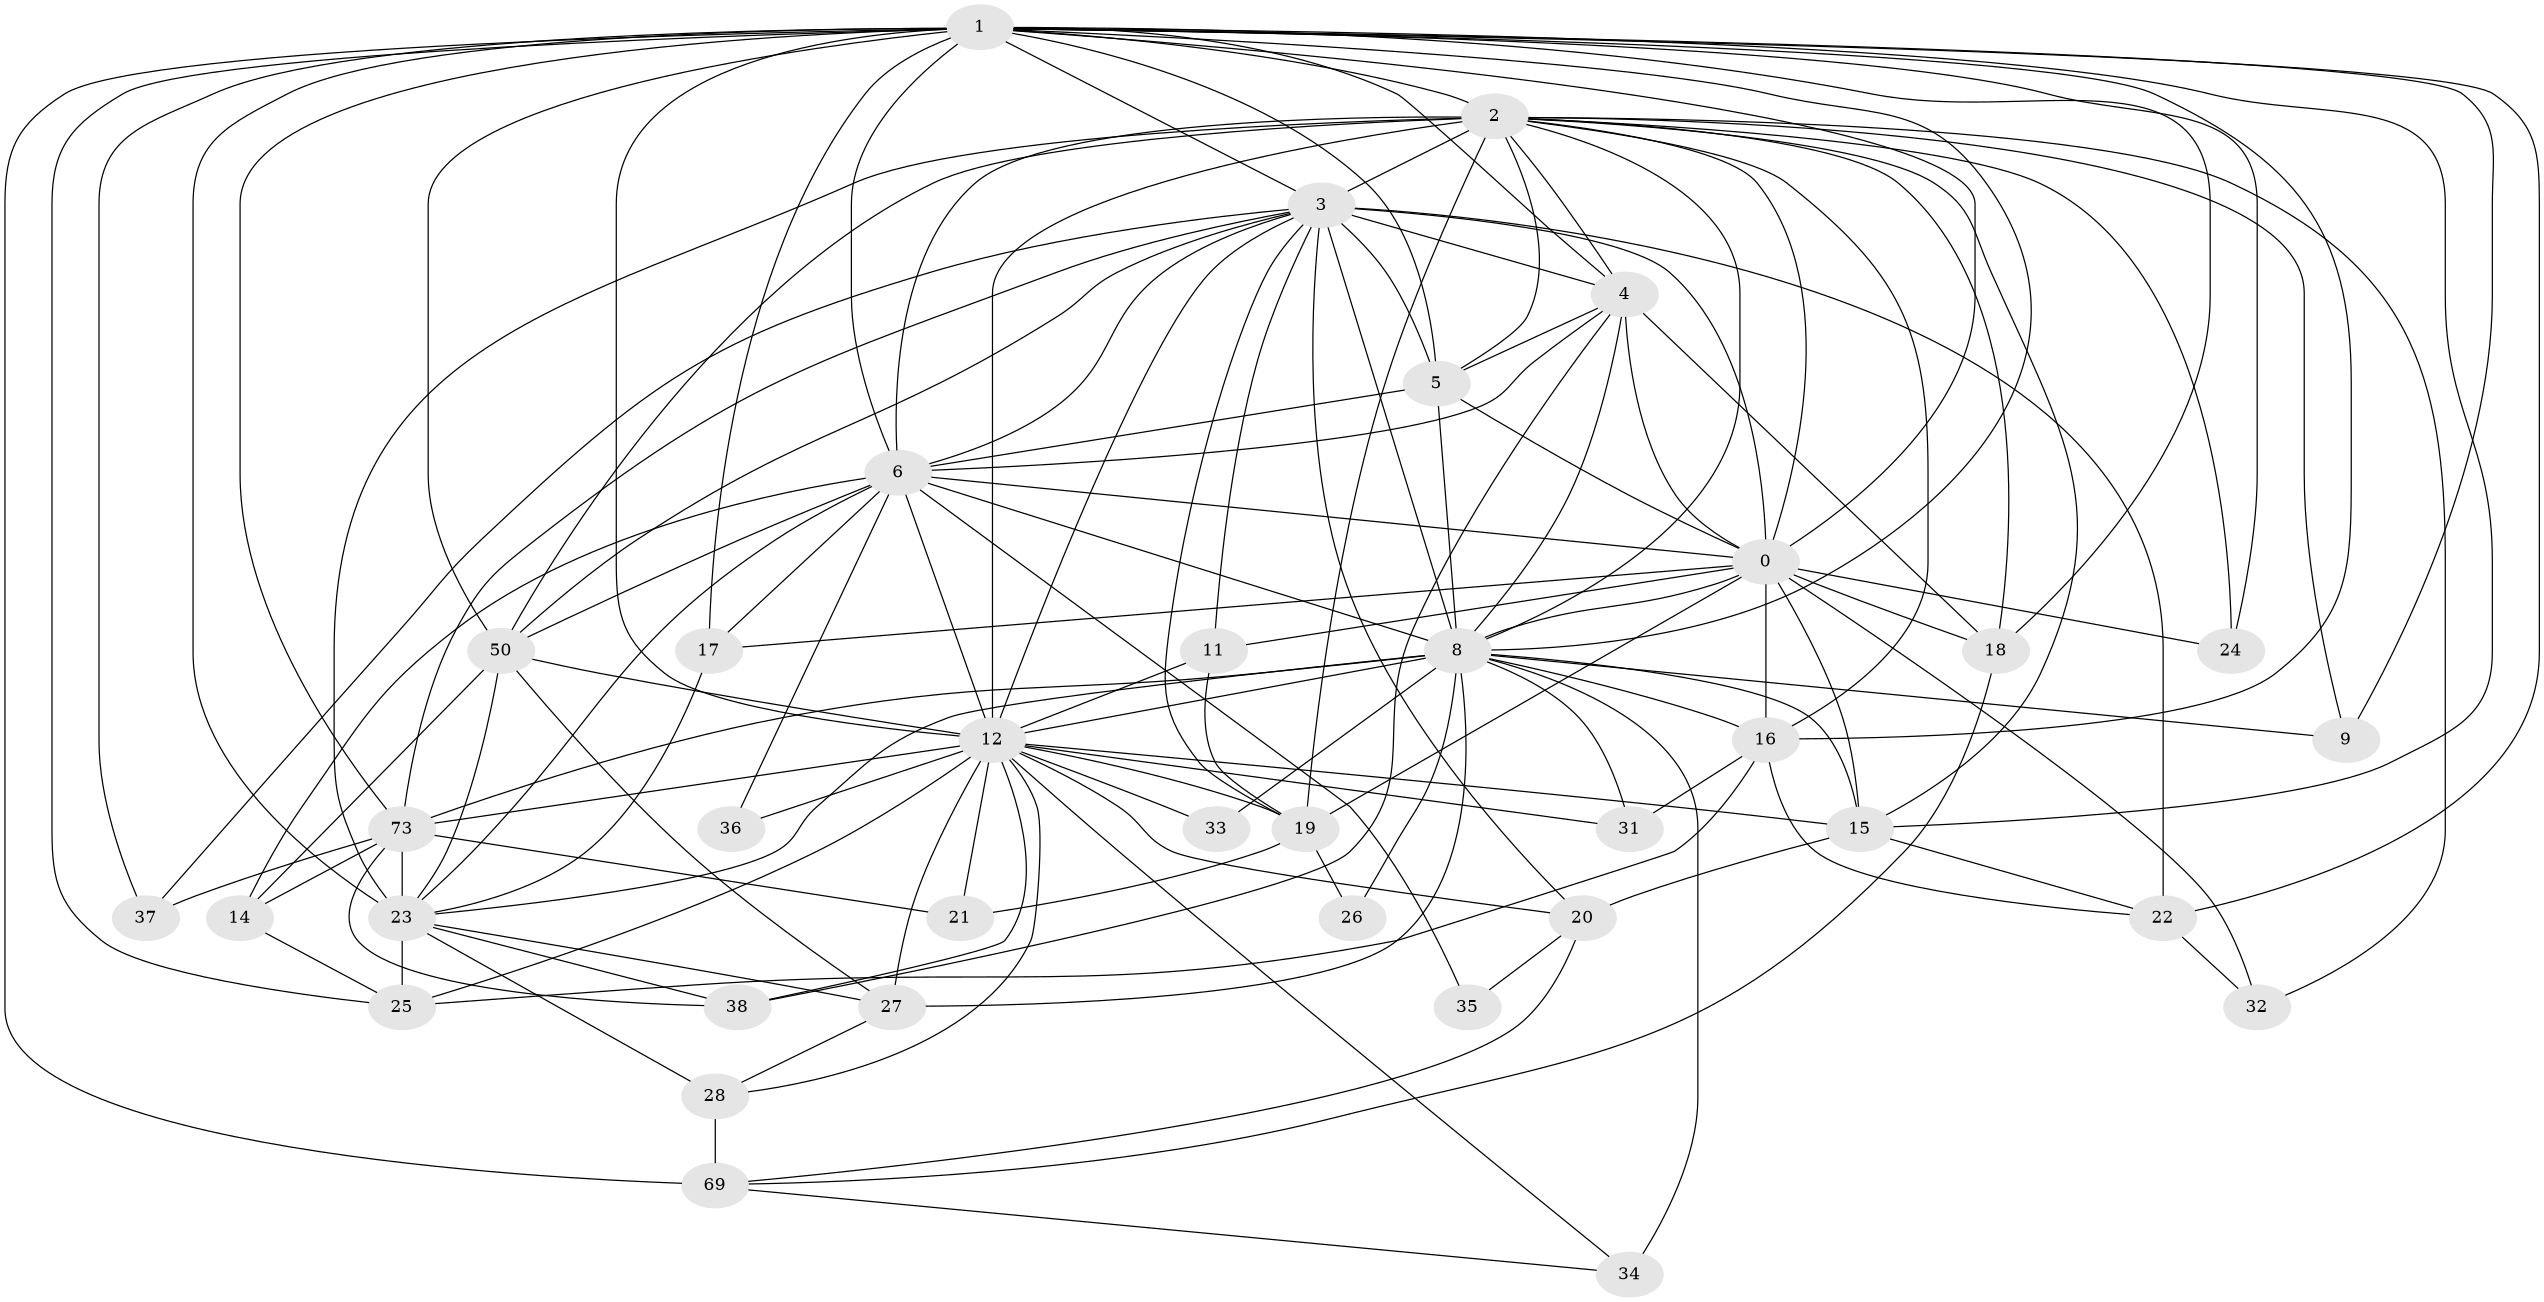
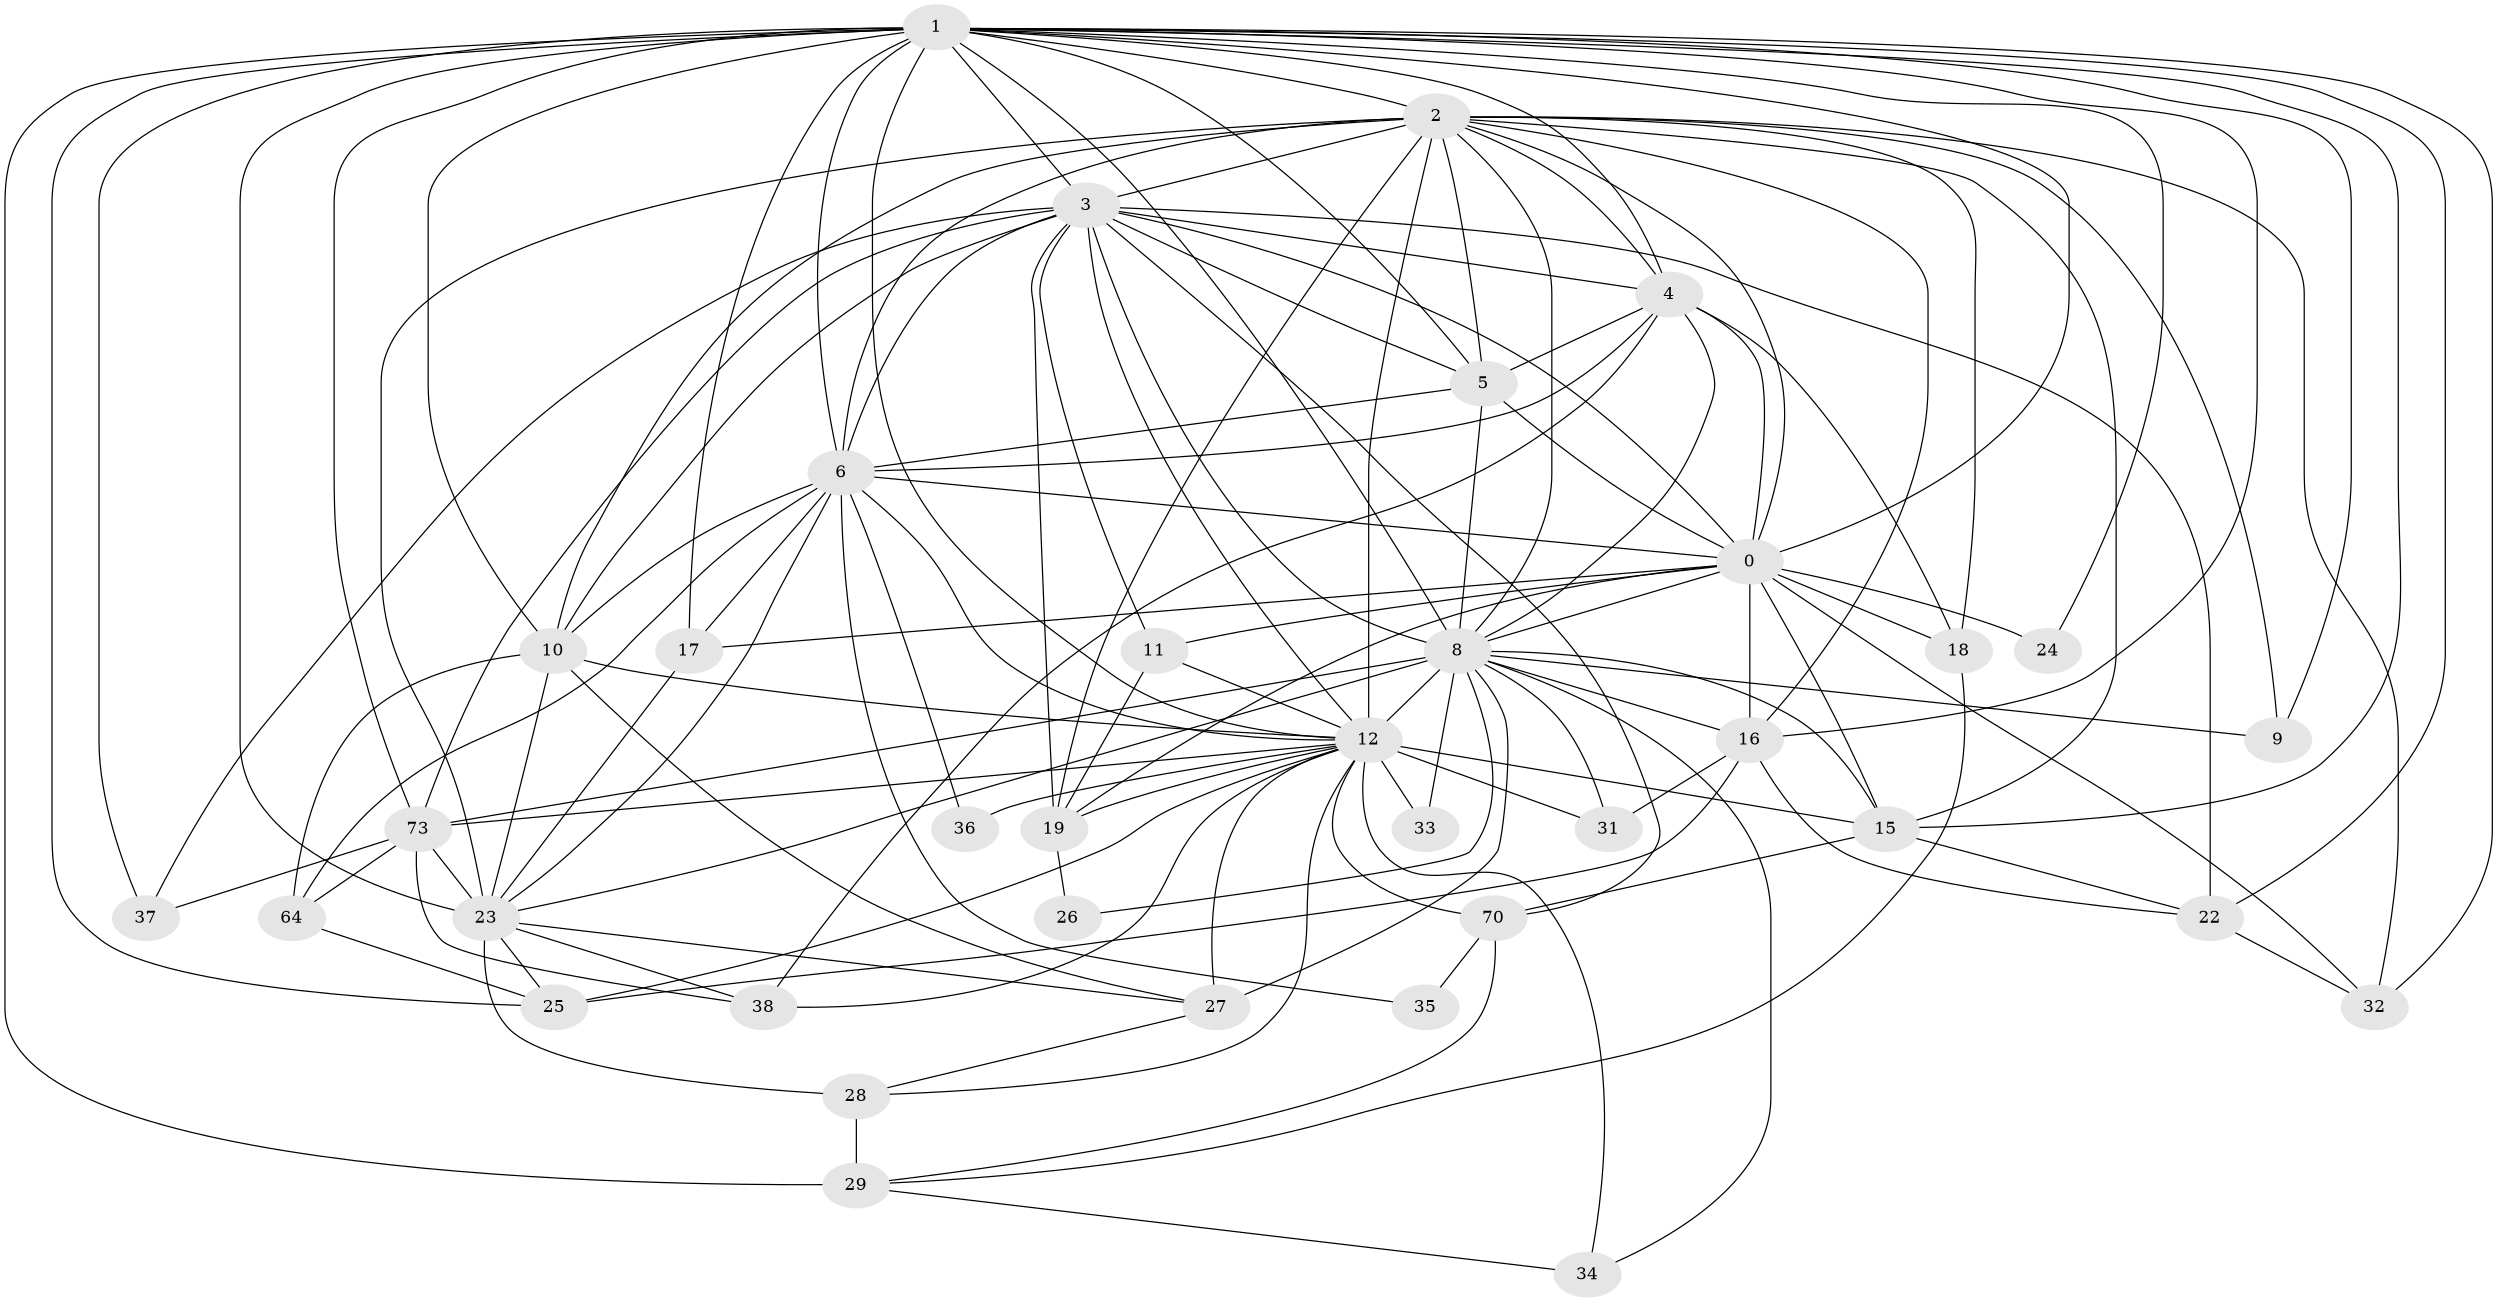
edge "1" -- "18": now "1" -- "32"
edge "2" -- "24": removed
edge "6" -- "8": removed
node "50": label "50" -> "10"
node "14": label "14" -> "64"
node "21": removed
node "20": label "20" -> "70"
node "69": label "69" -> "29"
